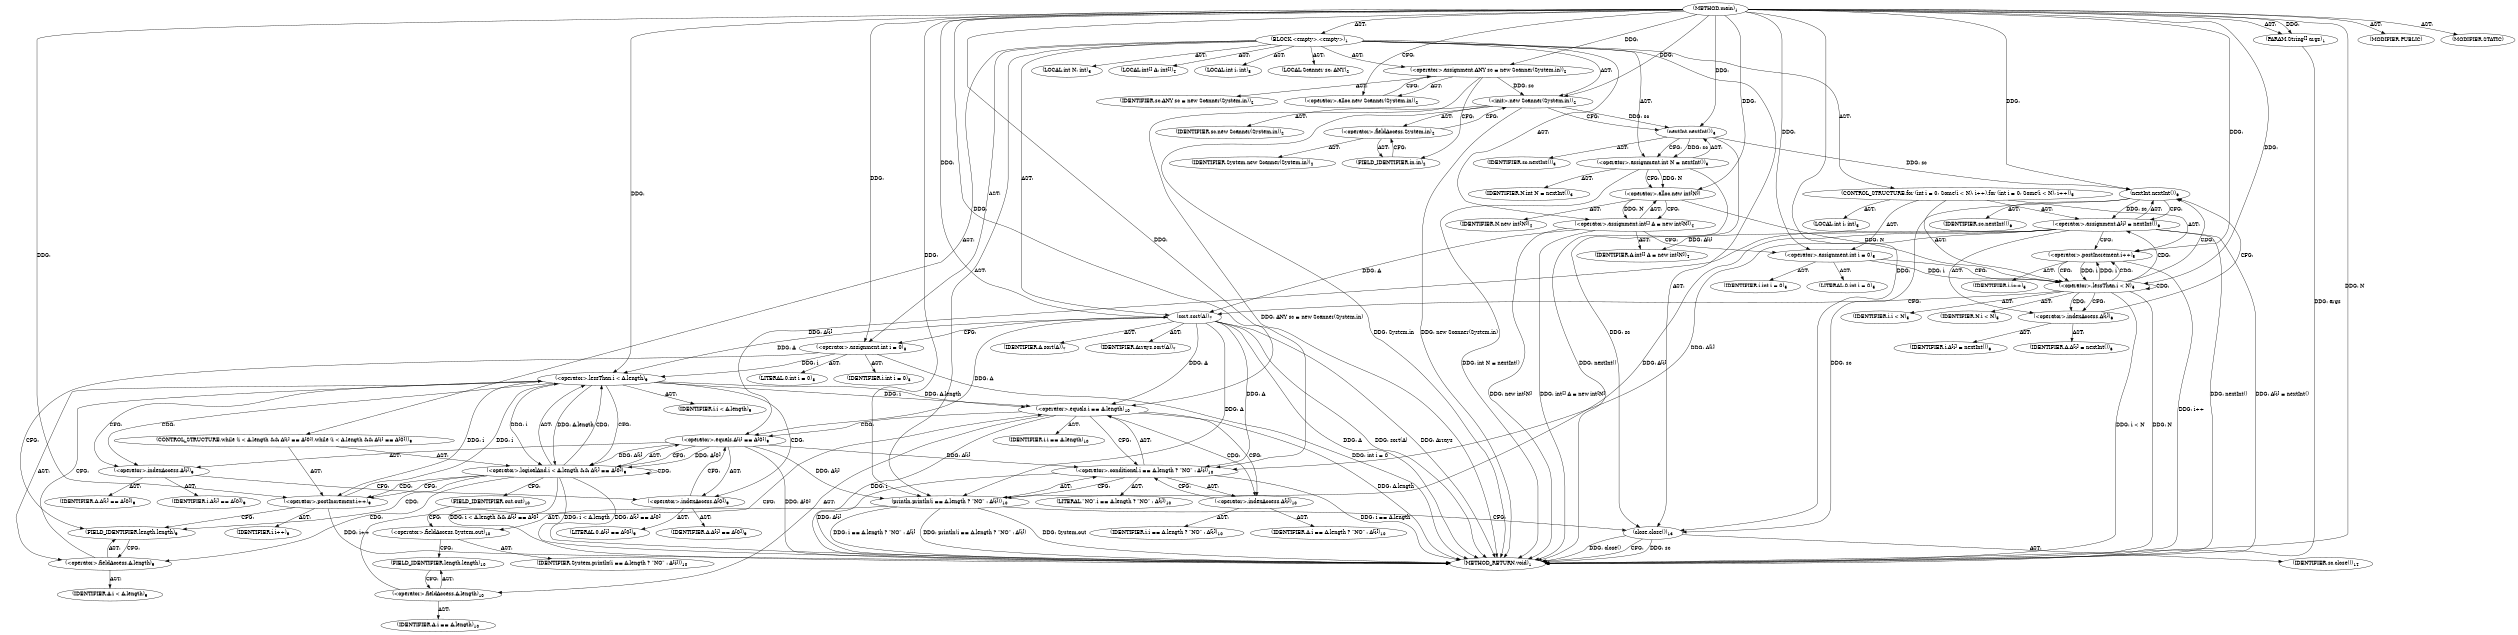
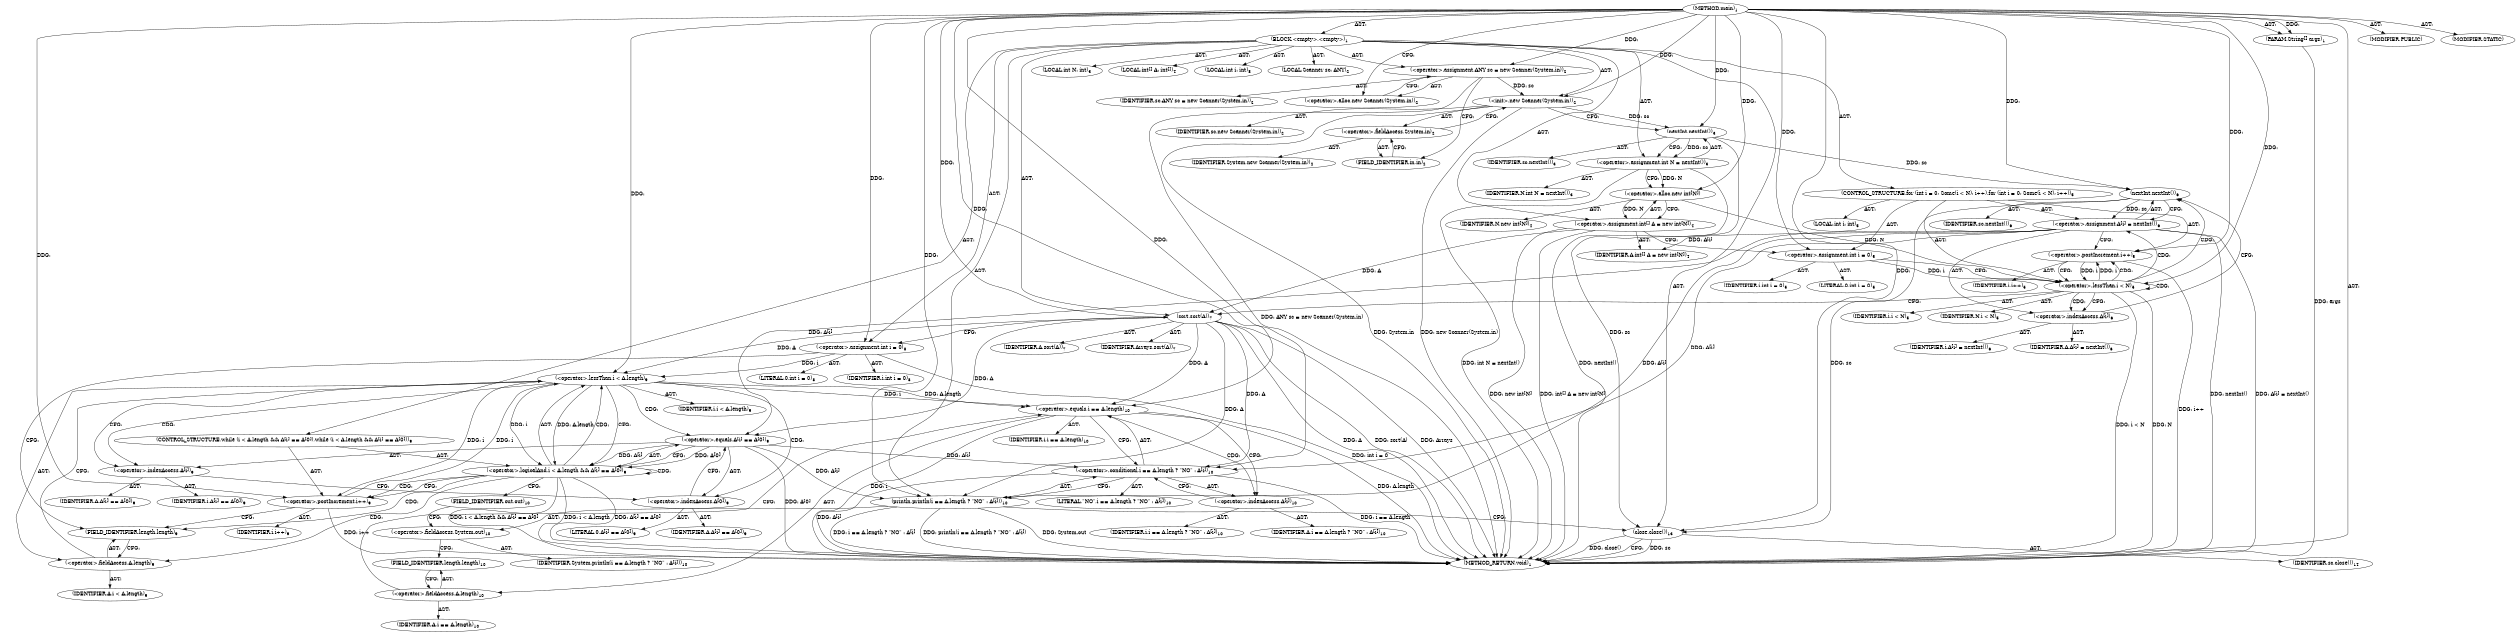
edge "(METHOD,main)" -> "(METHOD_RETURN,void)": label "DDG: N" -> "AST: "
edge "(<operator>.equals,i == A.length)" -> "(<operator>.equals,A[i] == A[0])": now "(<operator>.lessThan,i < A.length)" -> "(<operator>.equals,A[i] == A[0])"
